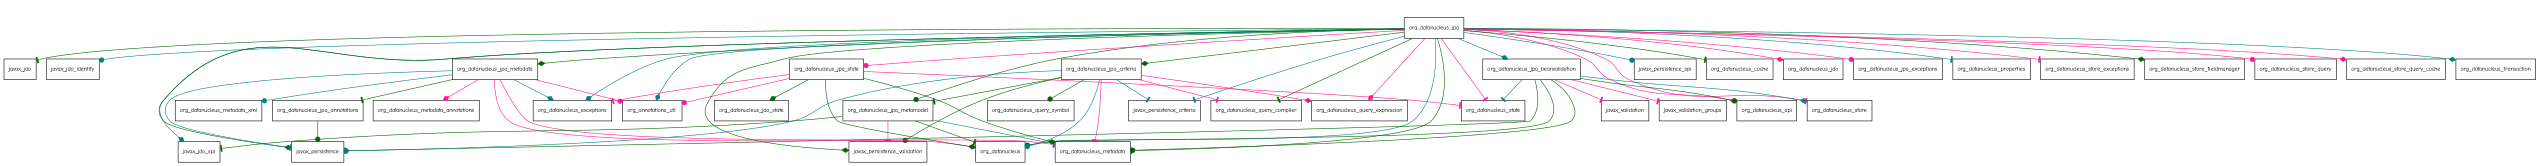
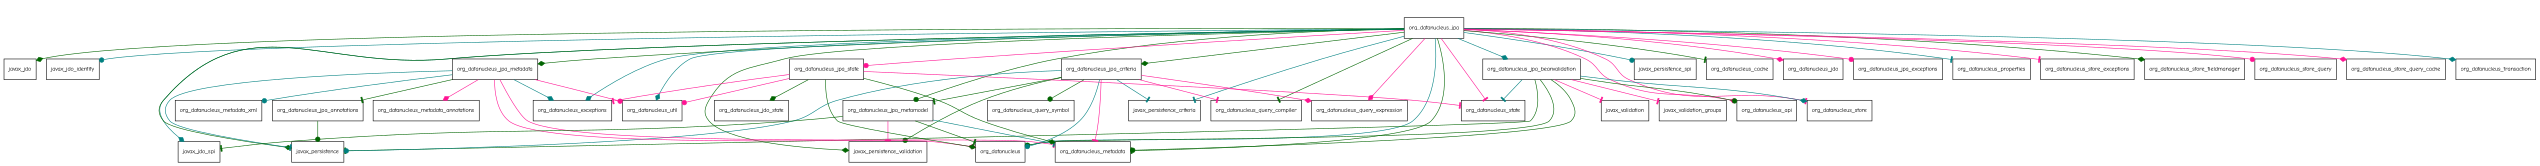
edge "org_datanucleus_jpa" -> "javax_jdo": arrowhead tee -> diamond
node "org_annotations_util": label "org_annotations_util" -> "org_datanucleus_util"
